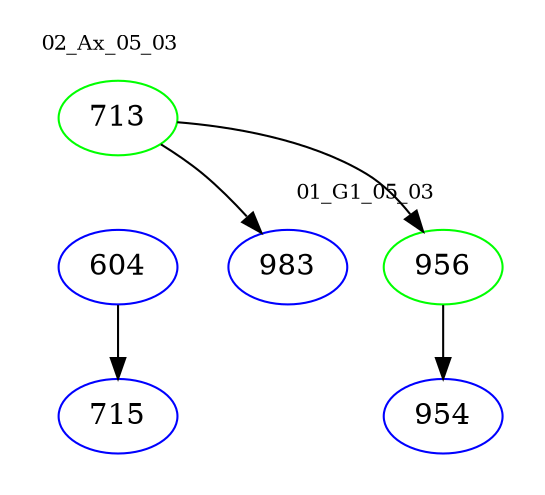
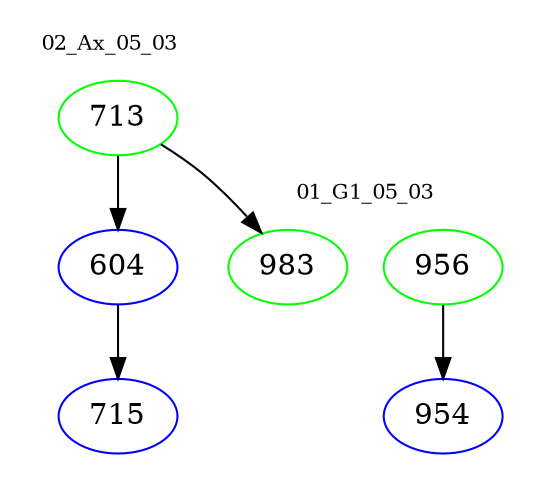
edge "713" -> "956": now "713" -> "604"
node "983": color blue -> green
